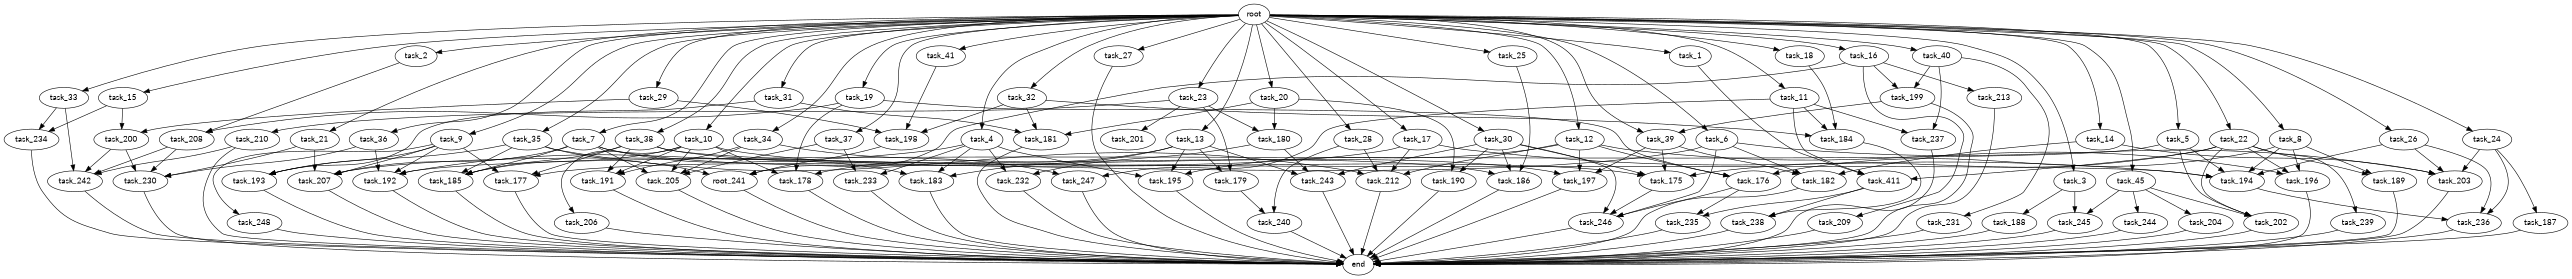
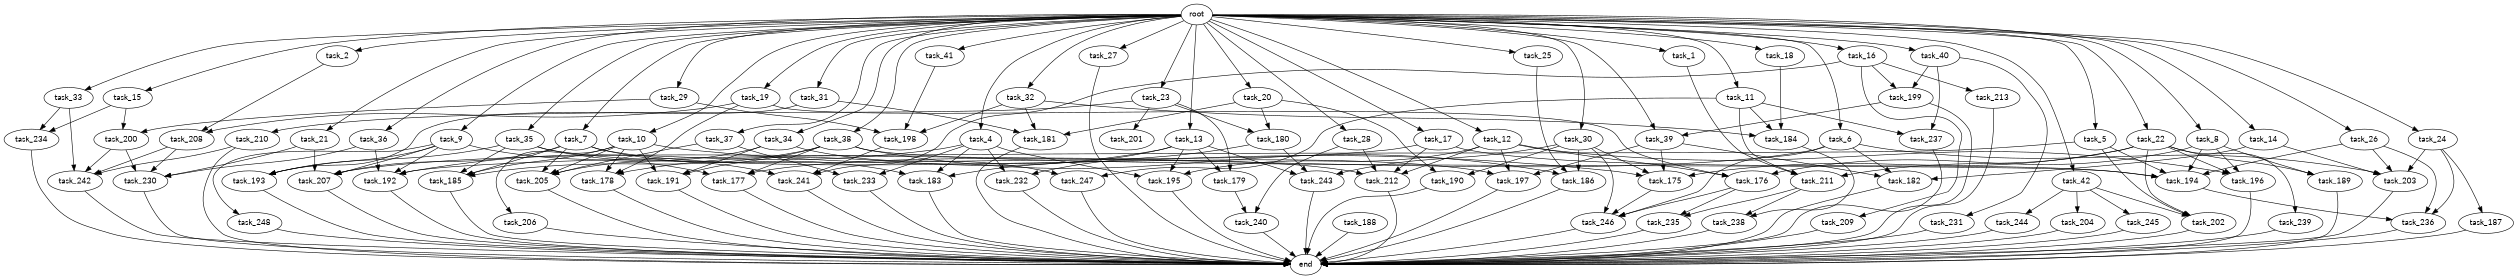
node "root_241": label "root_241" -> "task_241"
node "task_411": label "task_411" -> "task_211"
node "task_3": removed
node "task_45": label "task_45" -> "task_42"
